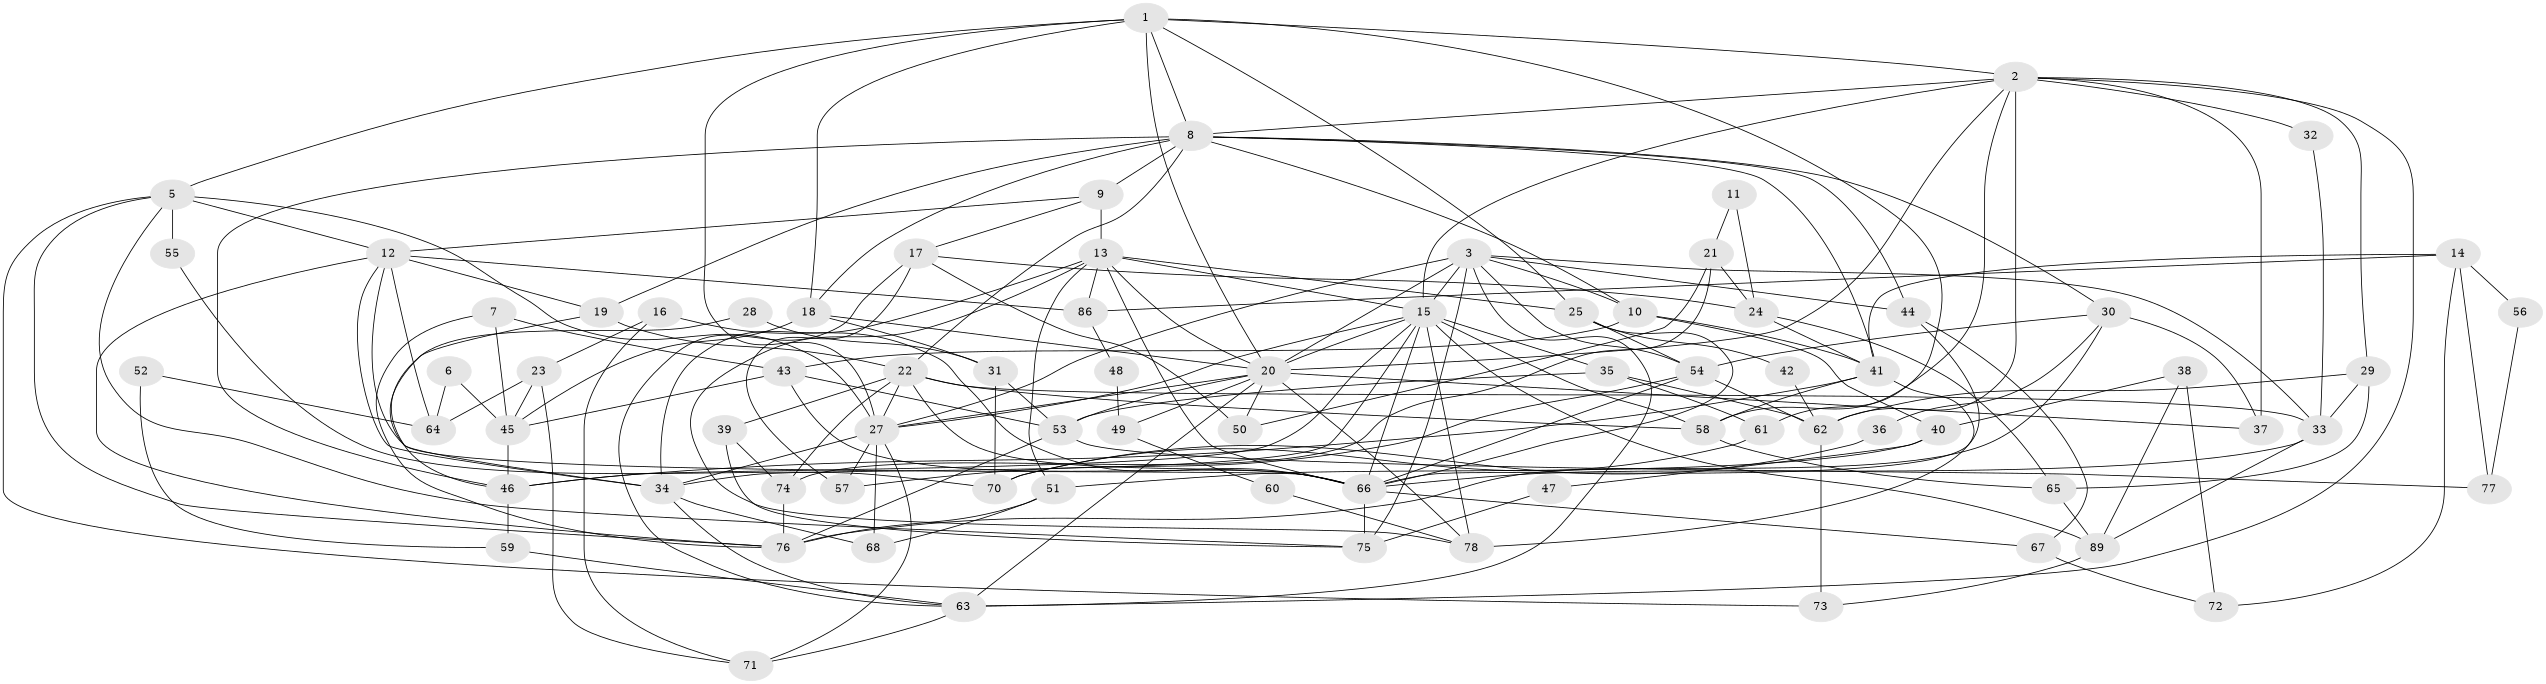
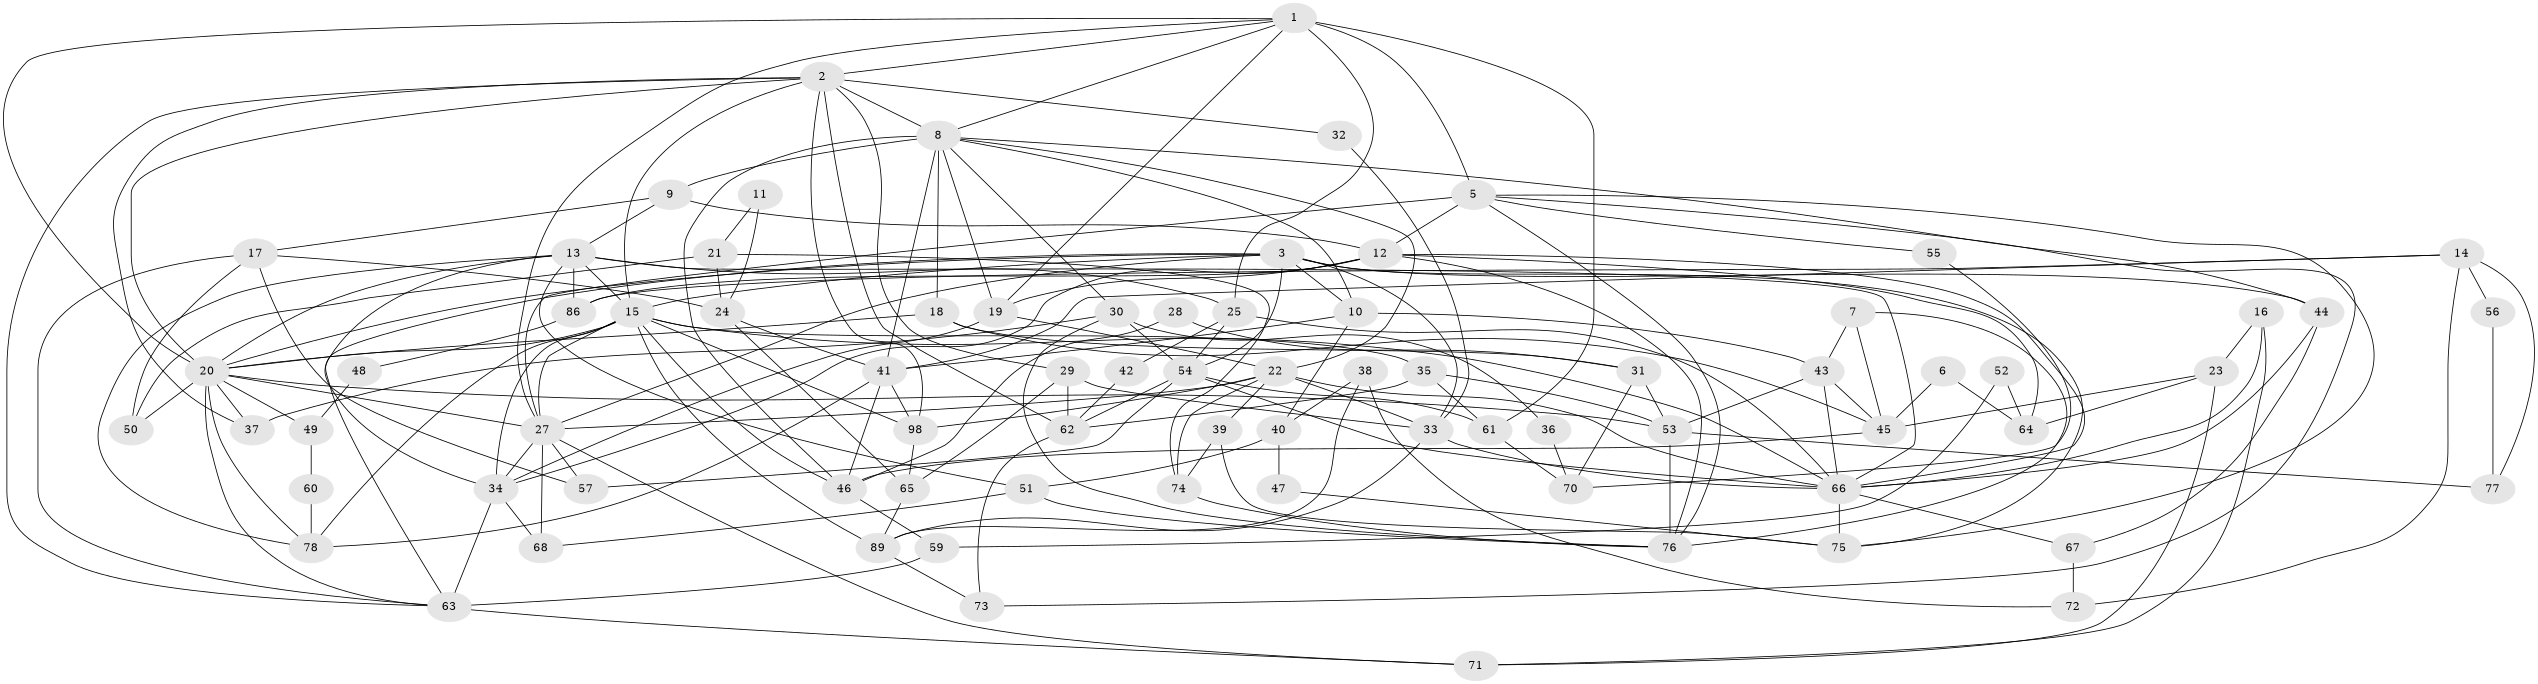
edge "1" -- "18": now "1" -- "19"
edge "54" -- "61": added
node "58": label "58" -> "98"
